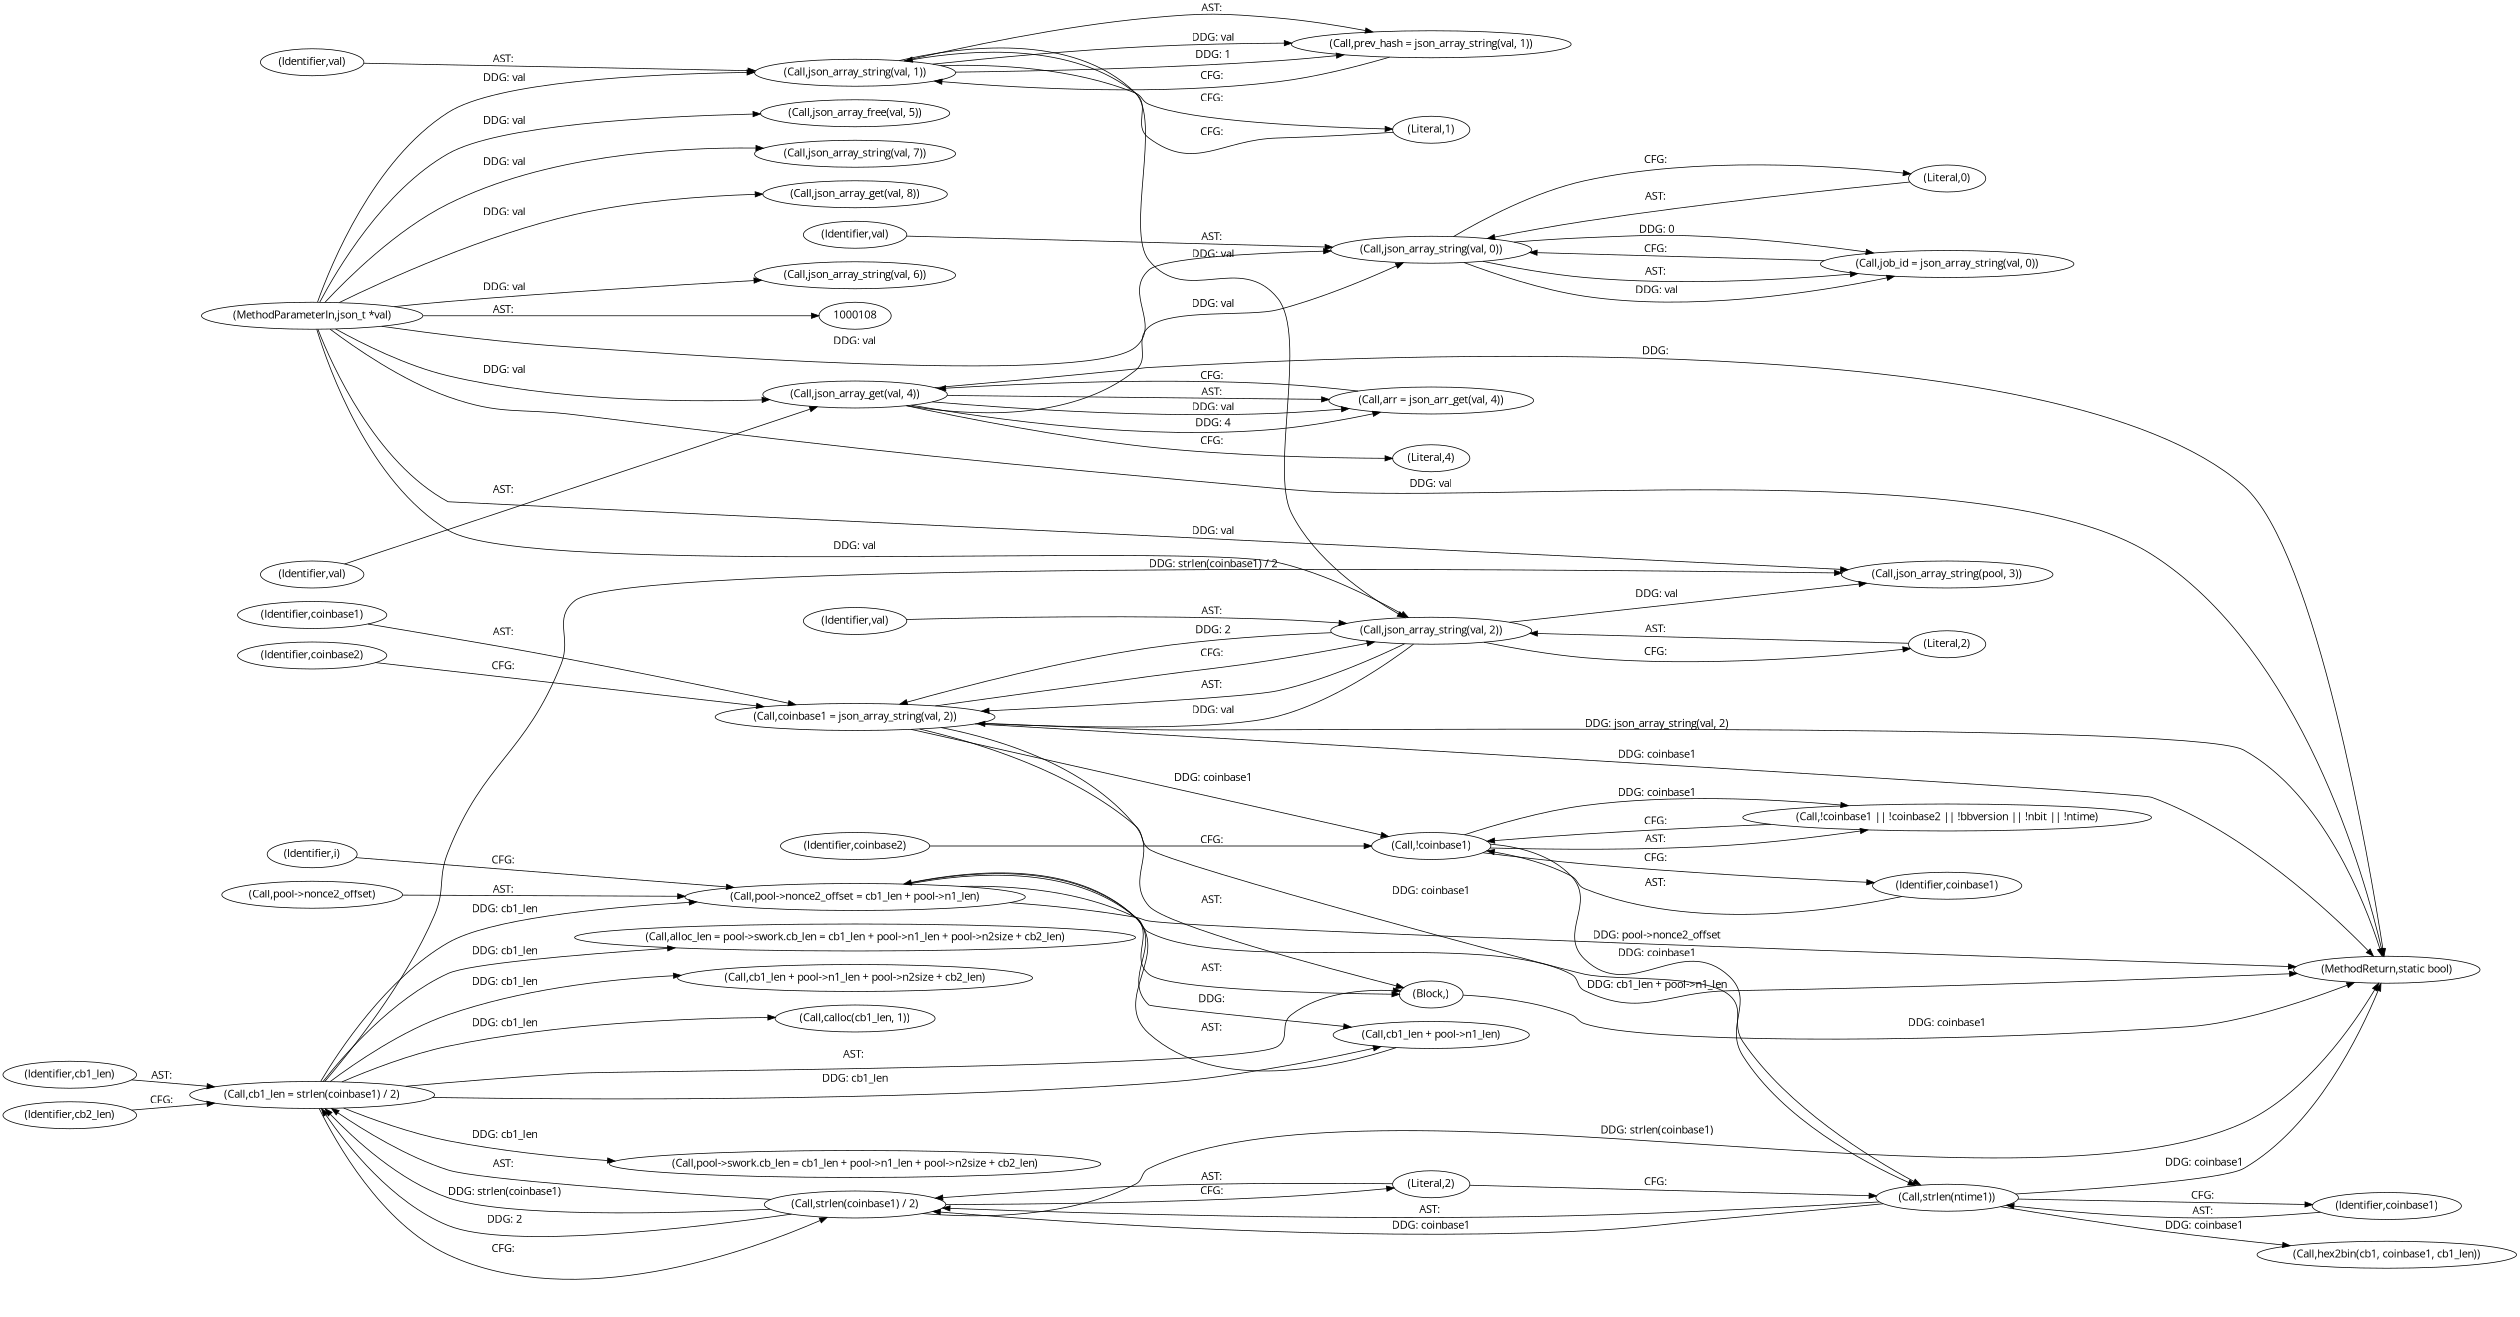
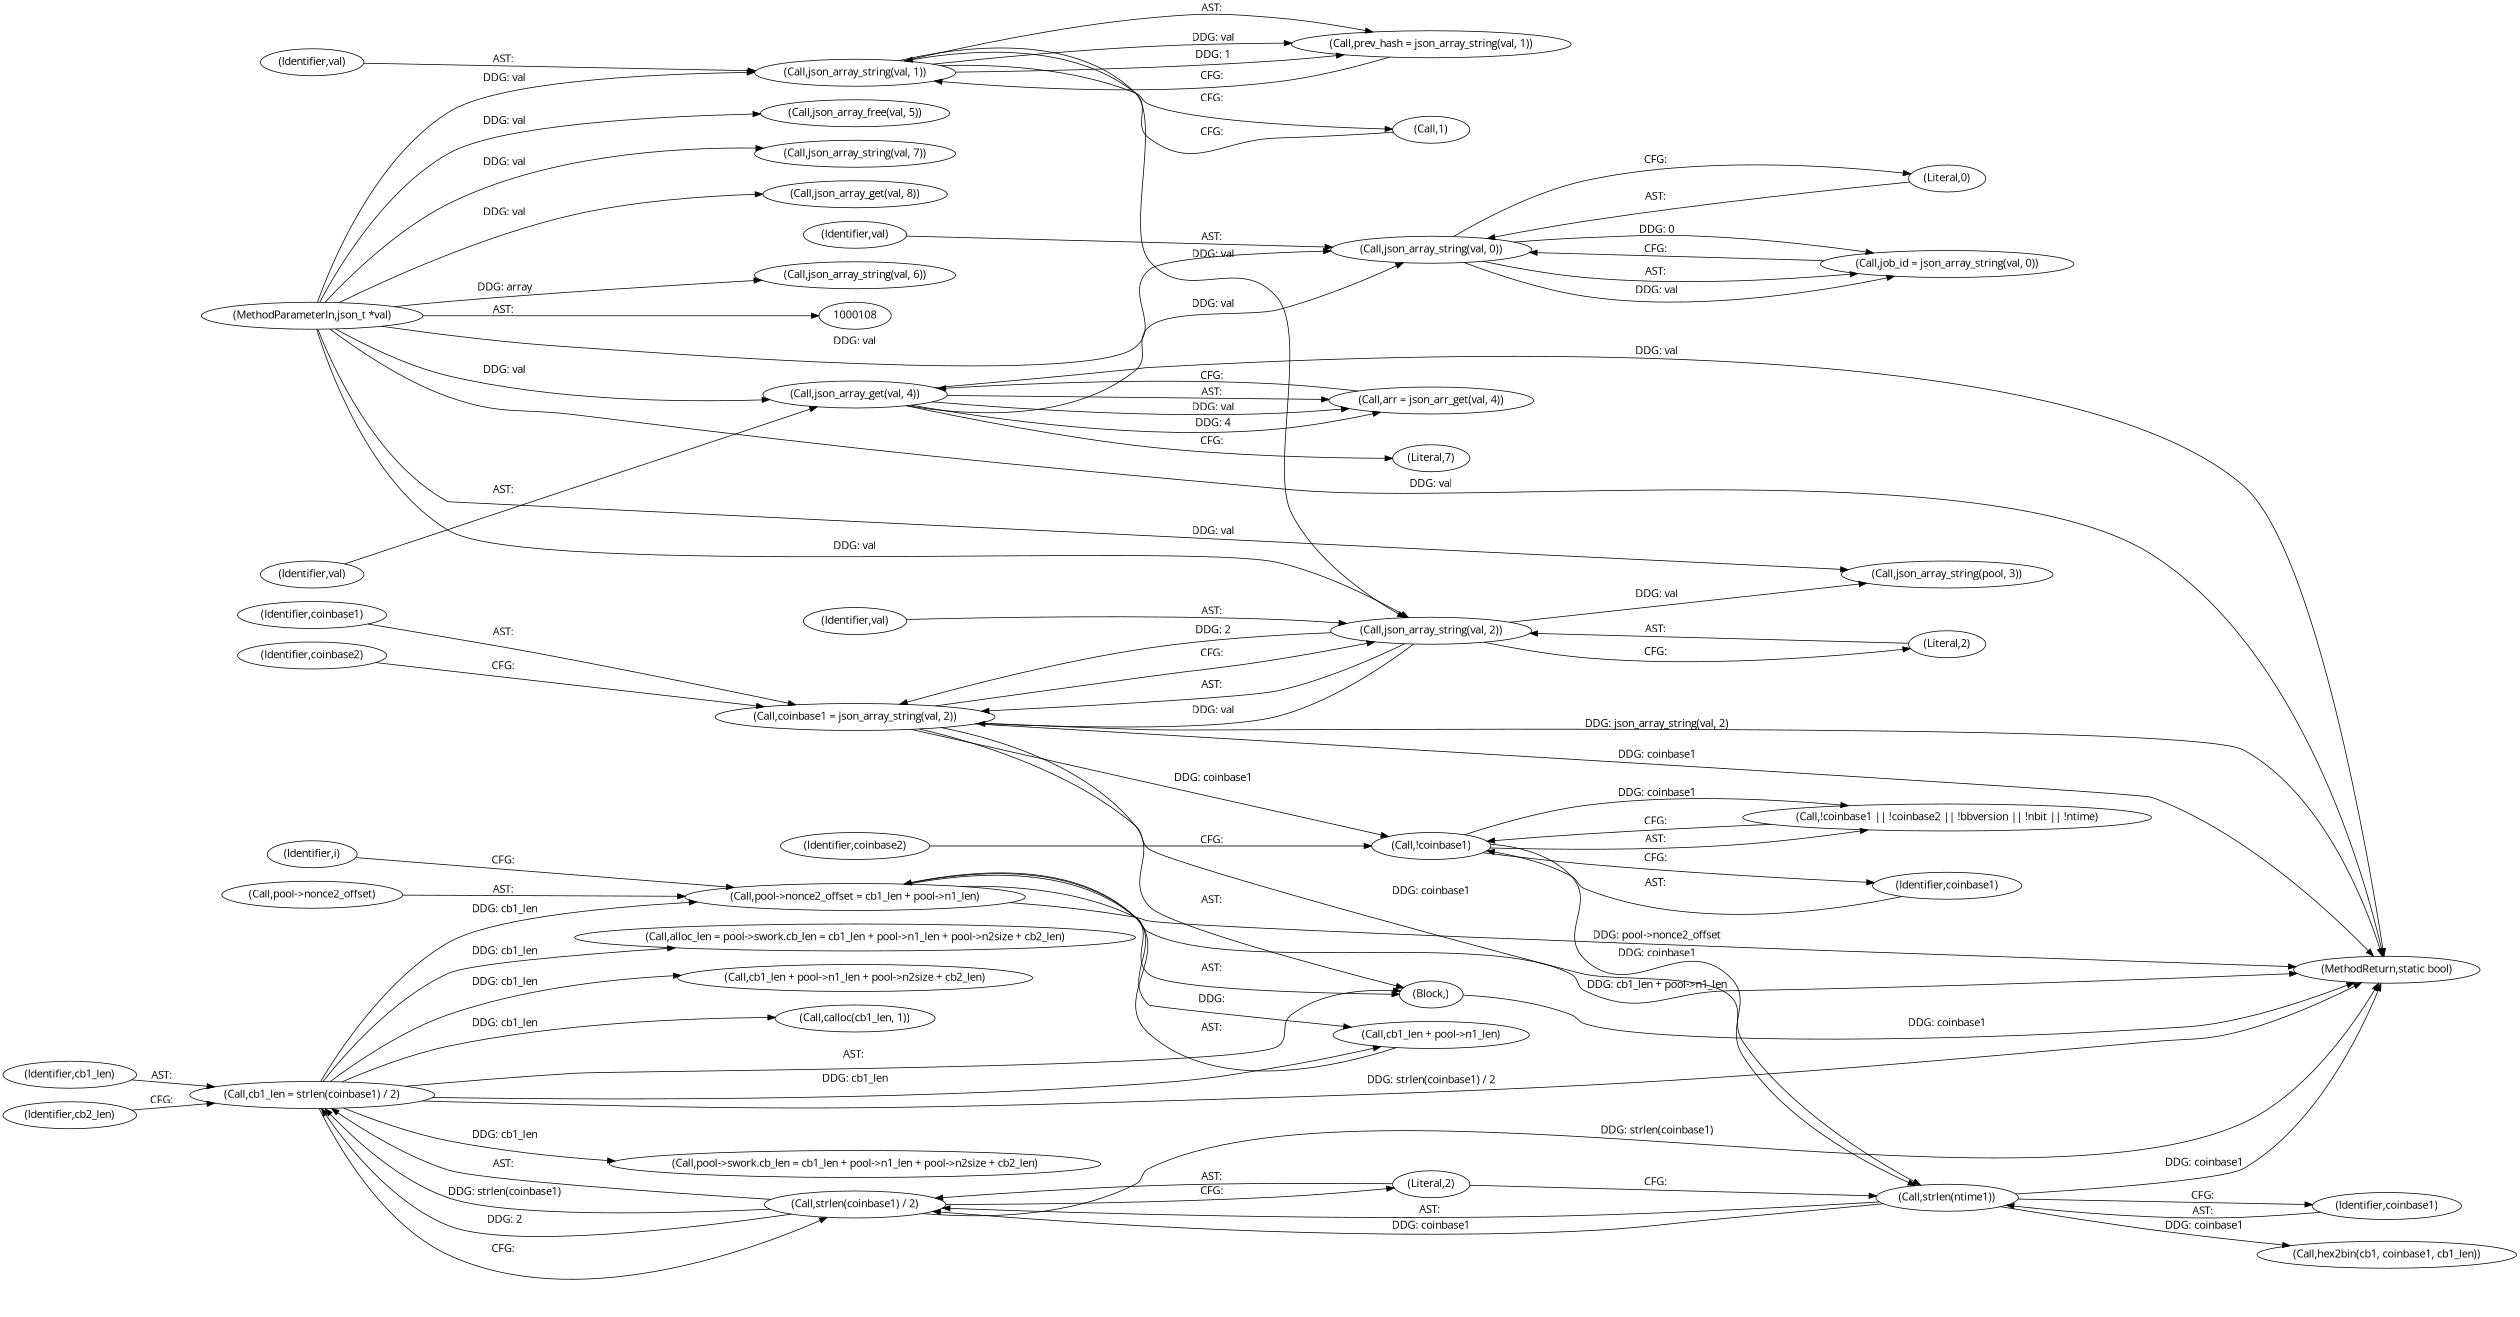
node "(Literal,1)": label "(Literal,1)" -> "(Call,1)"
edge "(MethodParameterIn,json_t *val)" -> "(Call,json_array_string(val, 6))": label "DDG: val" -> "DDG: array"
edge "(Call,json_array_get(val, 4))" -> "(MethodReturn,static bool)": label "DDG: " -> "DDG: val"
node "(Literal,4)": label "(Literal,4)" -> "(Literal,7)"
edge "(Call,cb1_len = strlen(coinbase1) / 2)" -> "(Call,json_array_string(pool, 3))": now "(Call,cb1_len = strlen(coinbase1) / 2)" -> "(MethodReturn,static bool)"
